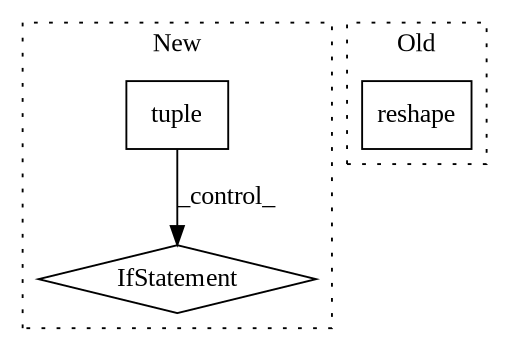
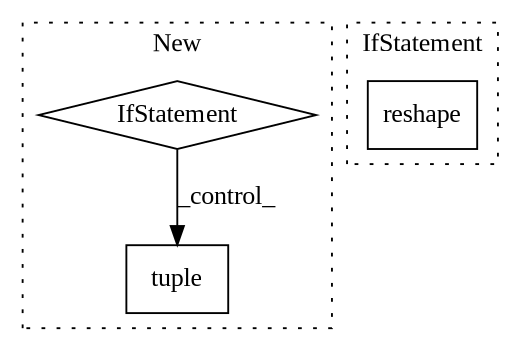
cluster "Old": label "Old" -> "IfStatement"
edge "tuple" -> "IfStatement": reversed
